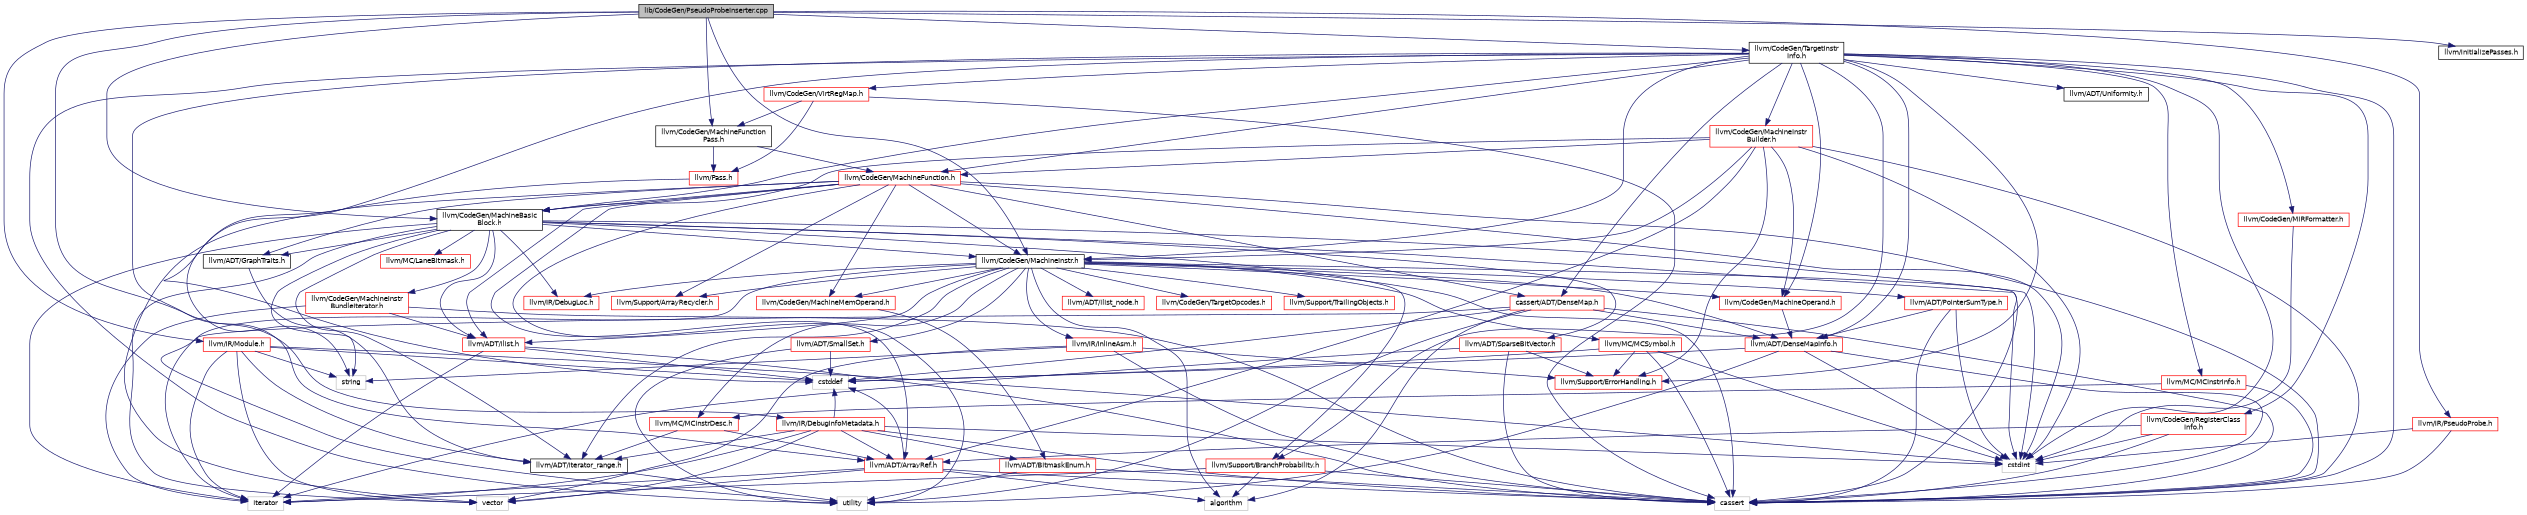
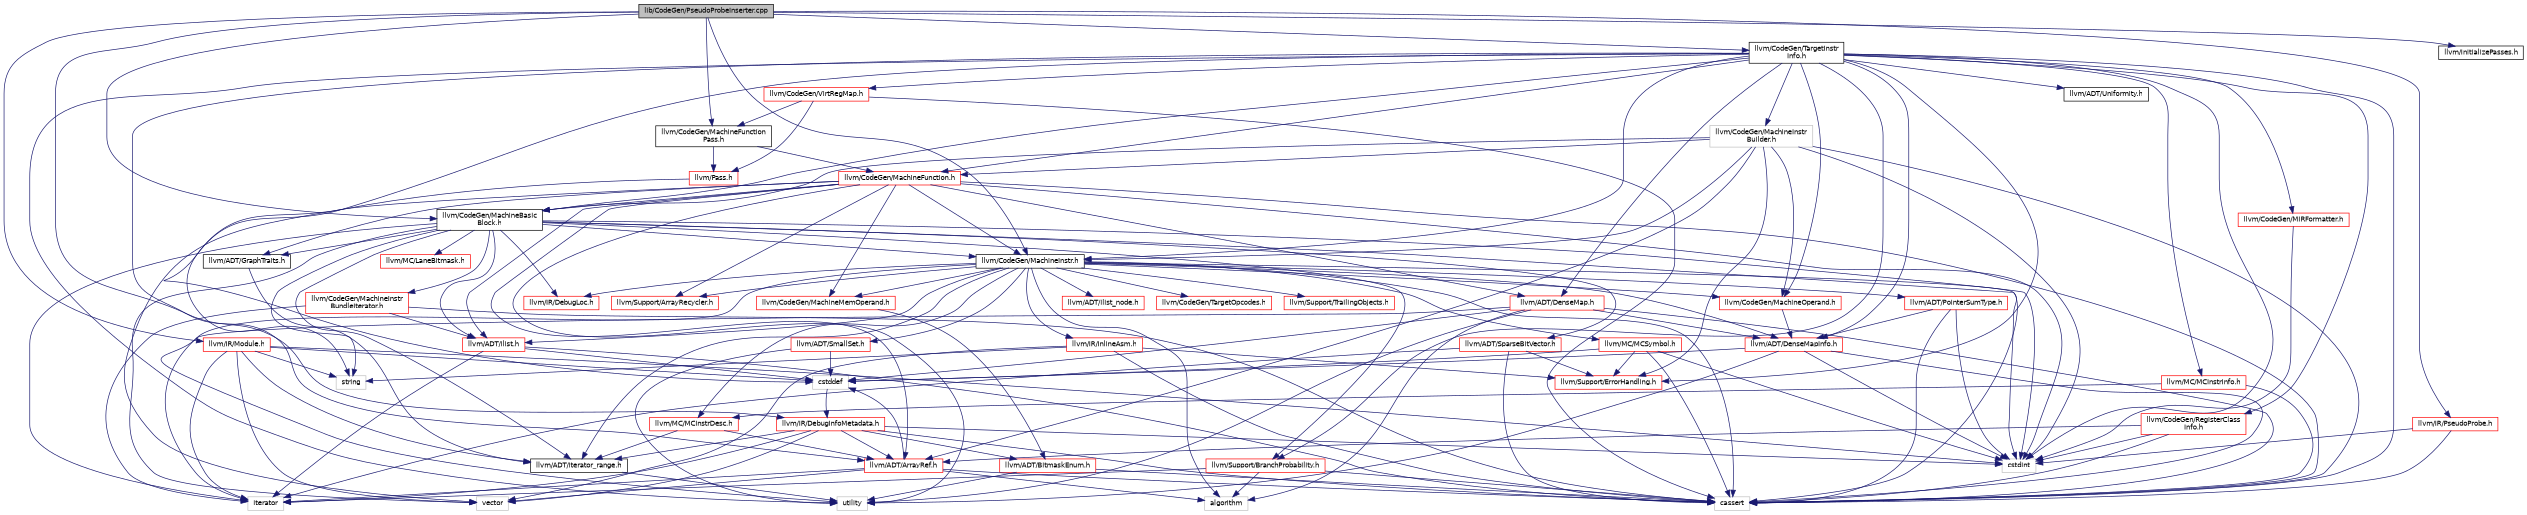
node "llvm/CodeGen/MachineInstr Builder.h": color red -> grey75
node "cassert/ADT/DenseMap.h": label "cassert/ADT/DenseMap.h" -> "llvm/ADT/DenseMap.h"
edge "llvm/IR/DebugInfoMetadata.h" -> "cstddef": reversed
